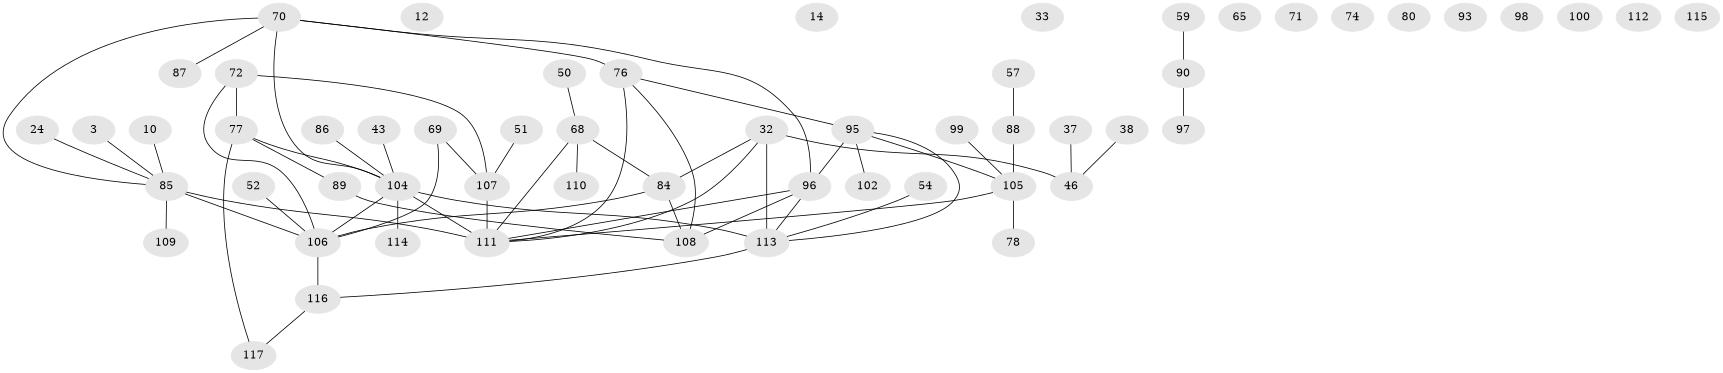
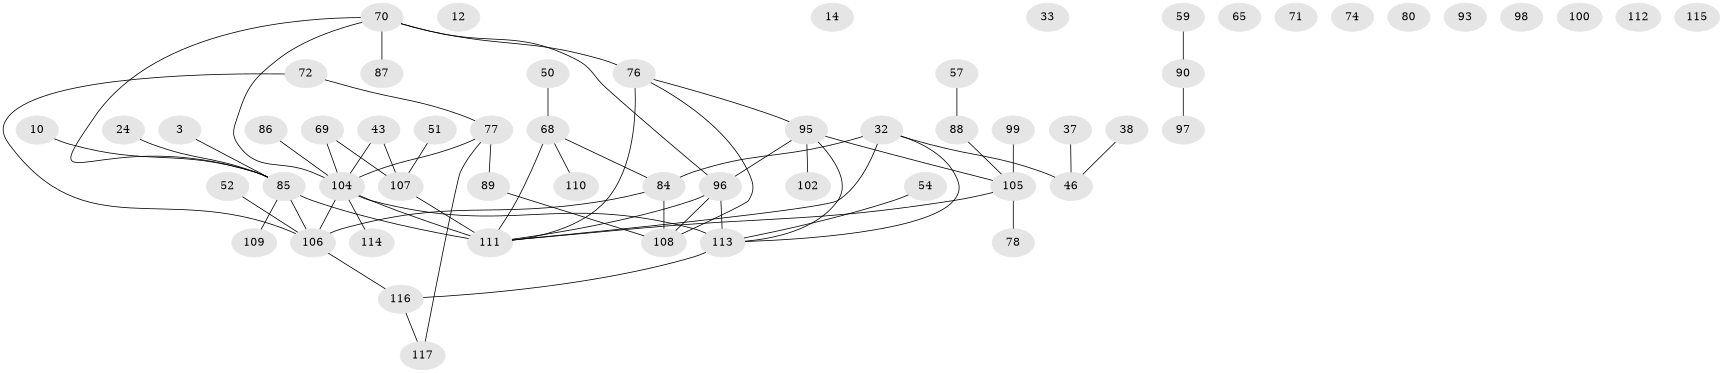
edge "72" -- "107": now "43" -- "107"
edge "69" -- "106": now "69" -- "104"
